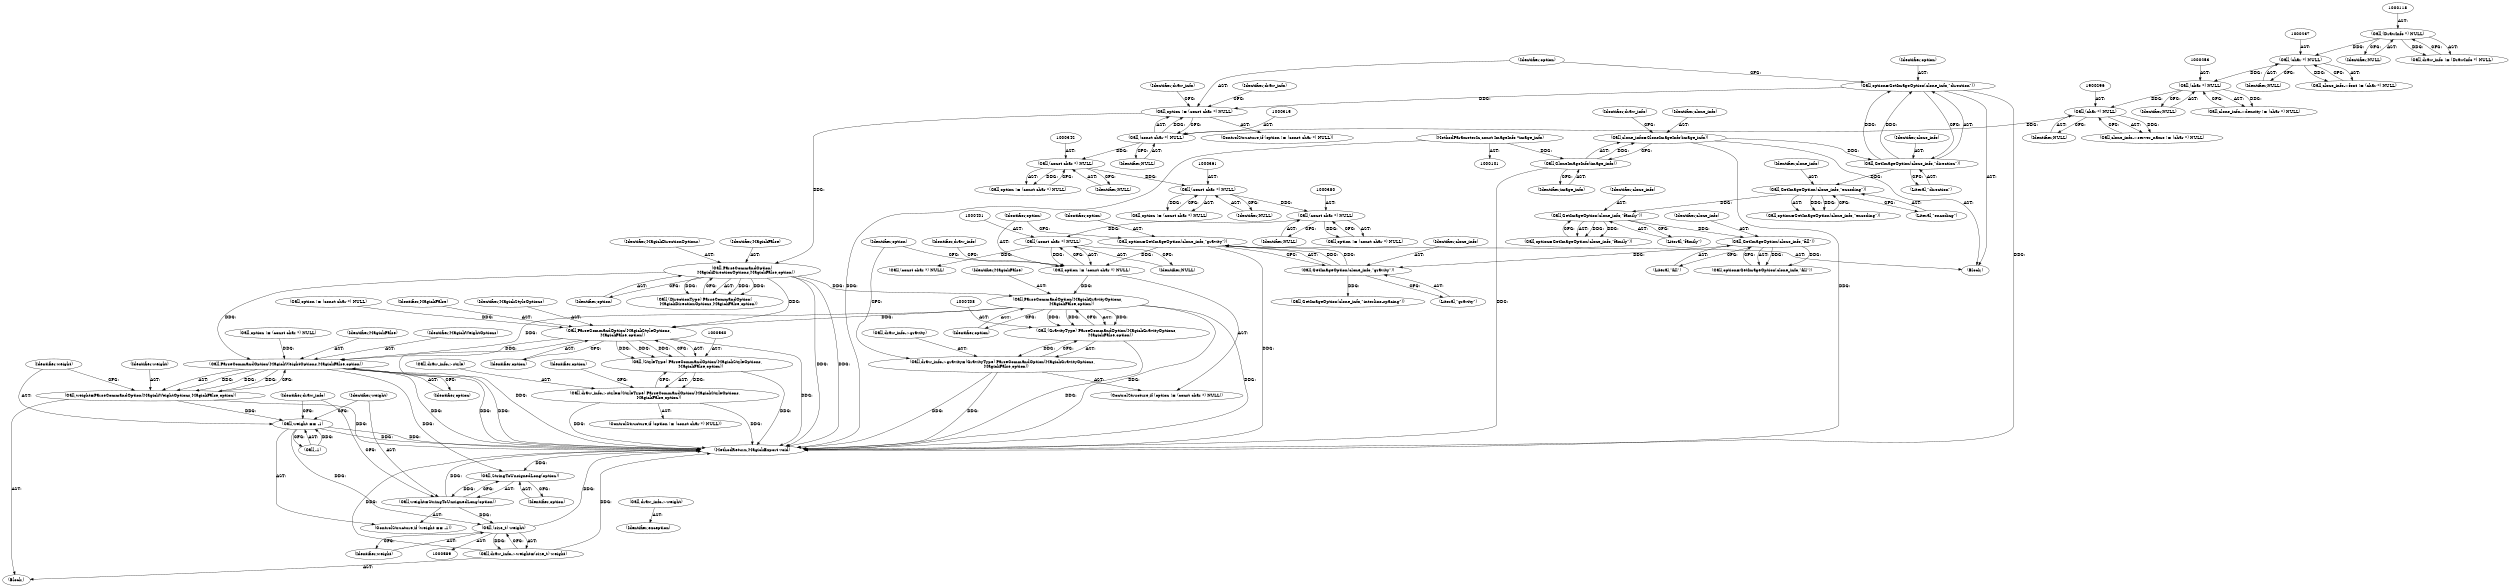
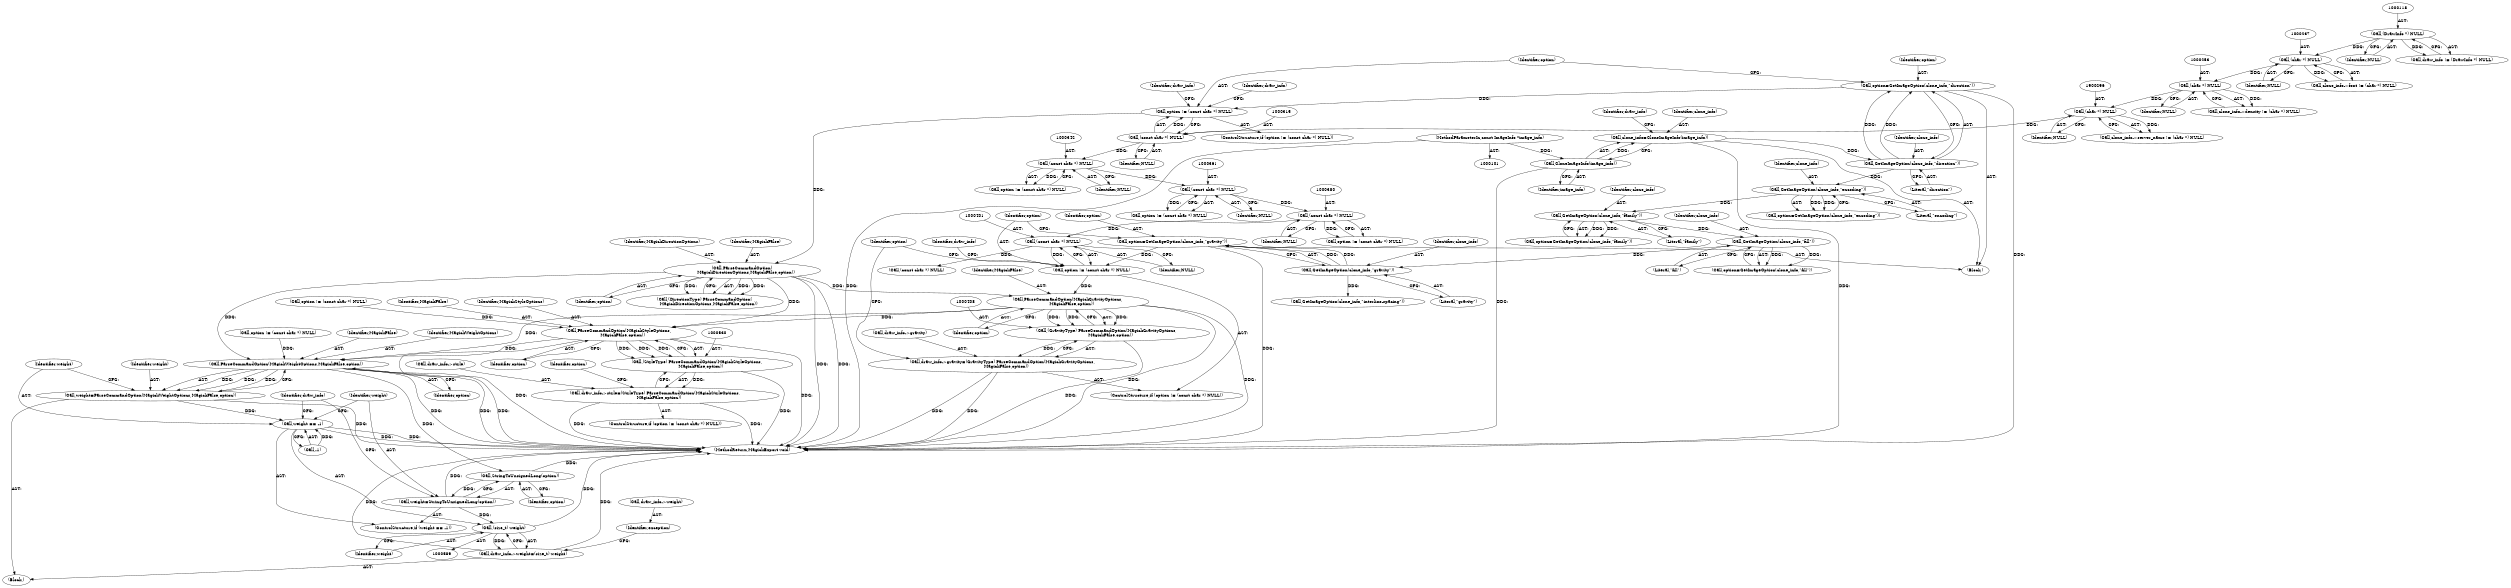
edge "(MethodReturn,MagickExport void)" -> "(Call,StringToUnsignedLong(option))": reversed
edge "(Call,weight == -1)" -> "(Call,(size_t) weight)": label "DDG: " -> "AST: "
edge "(Identifier,exception)" -> "(Call,draw_info->weight=(size_t) weight)": added, label "CFG:"
